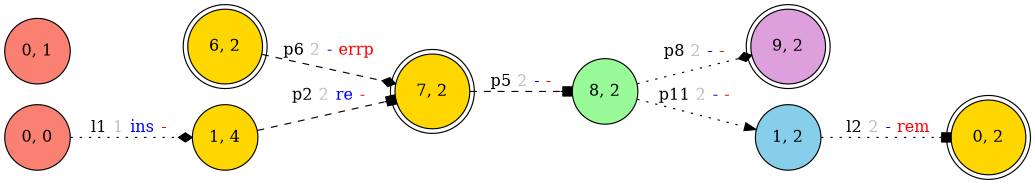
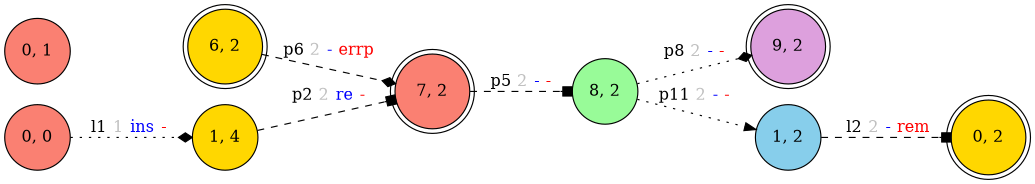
node "7, 2": fillcolor gold -> salmon
edge "1, 2" -> "0, 2": style dotted -> dashed
